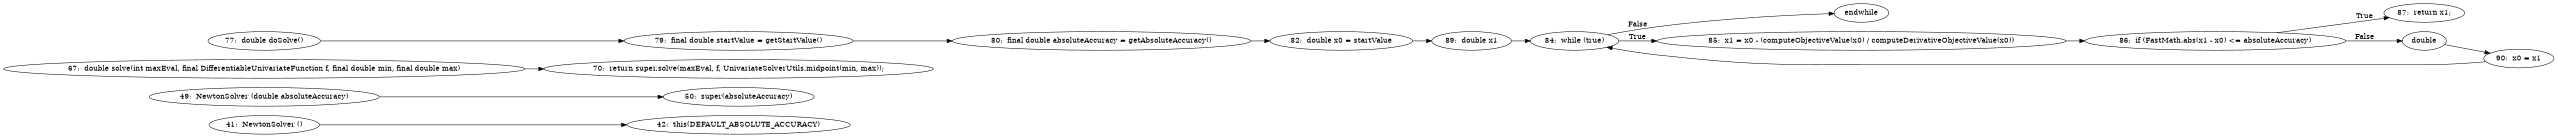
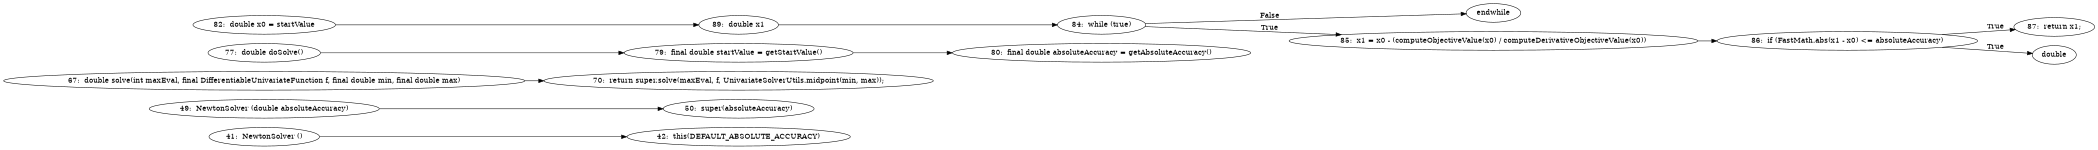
edge "86:  if (FastMath.abs(x1 - x0) <= absoluteAccuracy)" -> "double": label "False" -> "True"
edge "80:  final double absoluteAccuracy = getAbsoluteAccuracy()" -> "82:  double x0 = startValue": removed
node "90:  x0 = x1": removed
